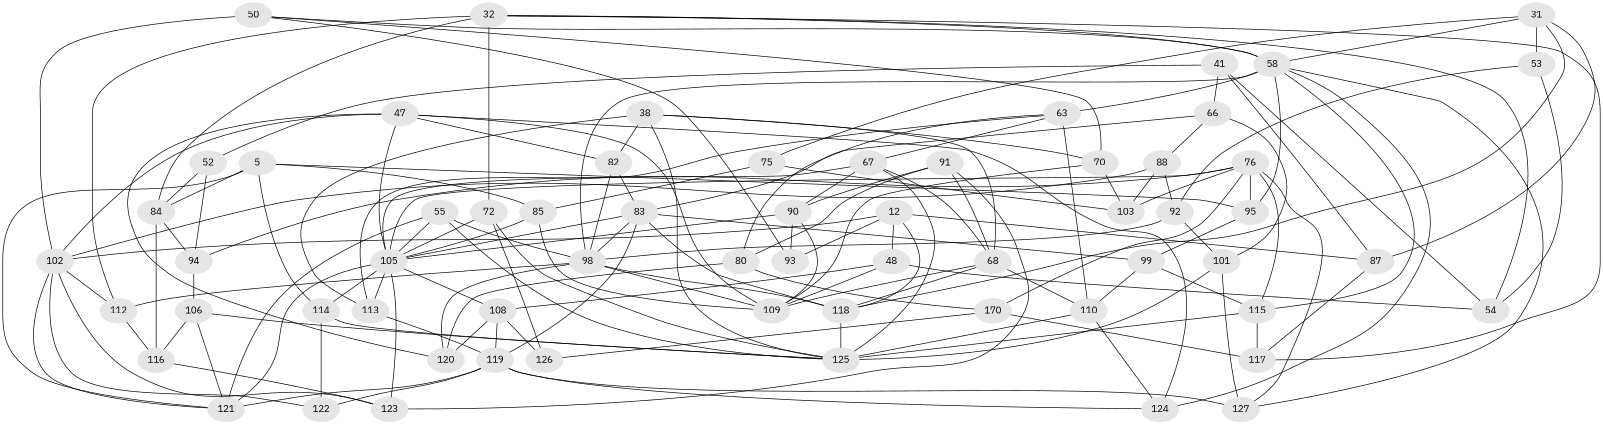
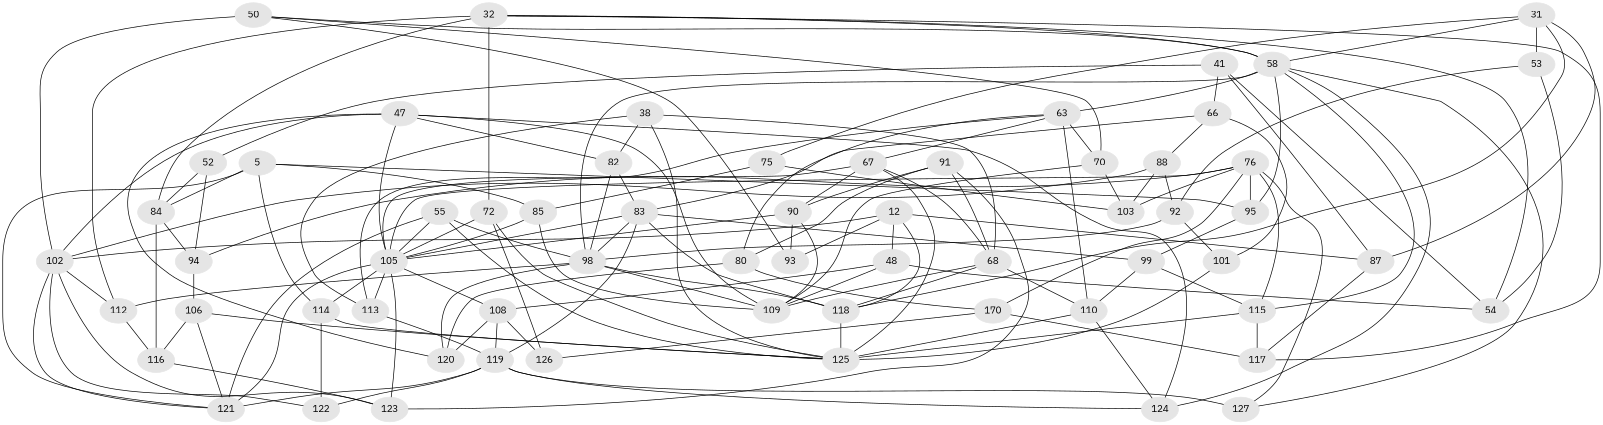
edge "38" -- "70": now "63" -- "70"
edge "101" -- "127": removed
